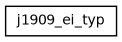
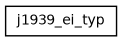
node "j1909_ei_typ": label "j1909_ei_typ" -> "j1939_ei_typ"
